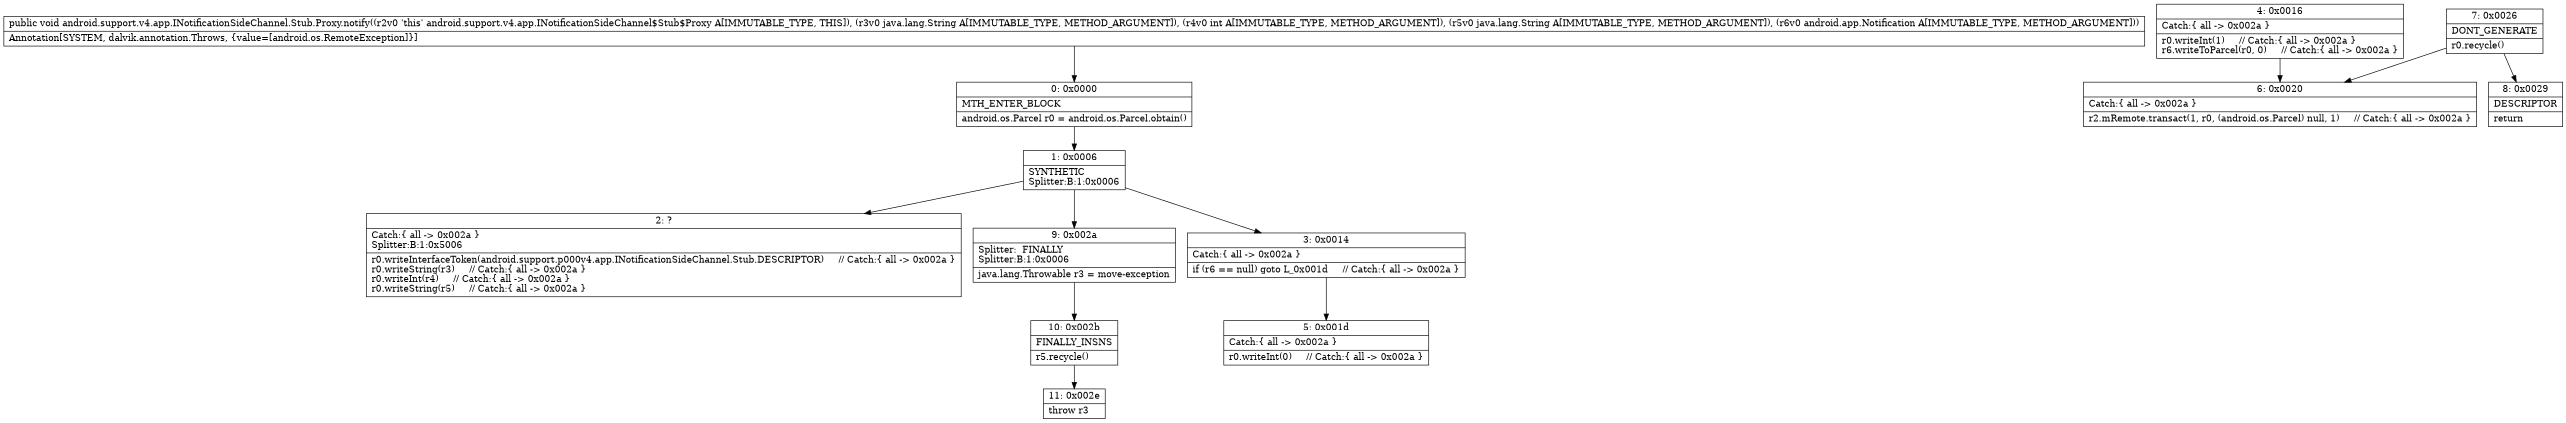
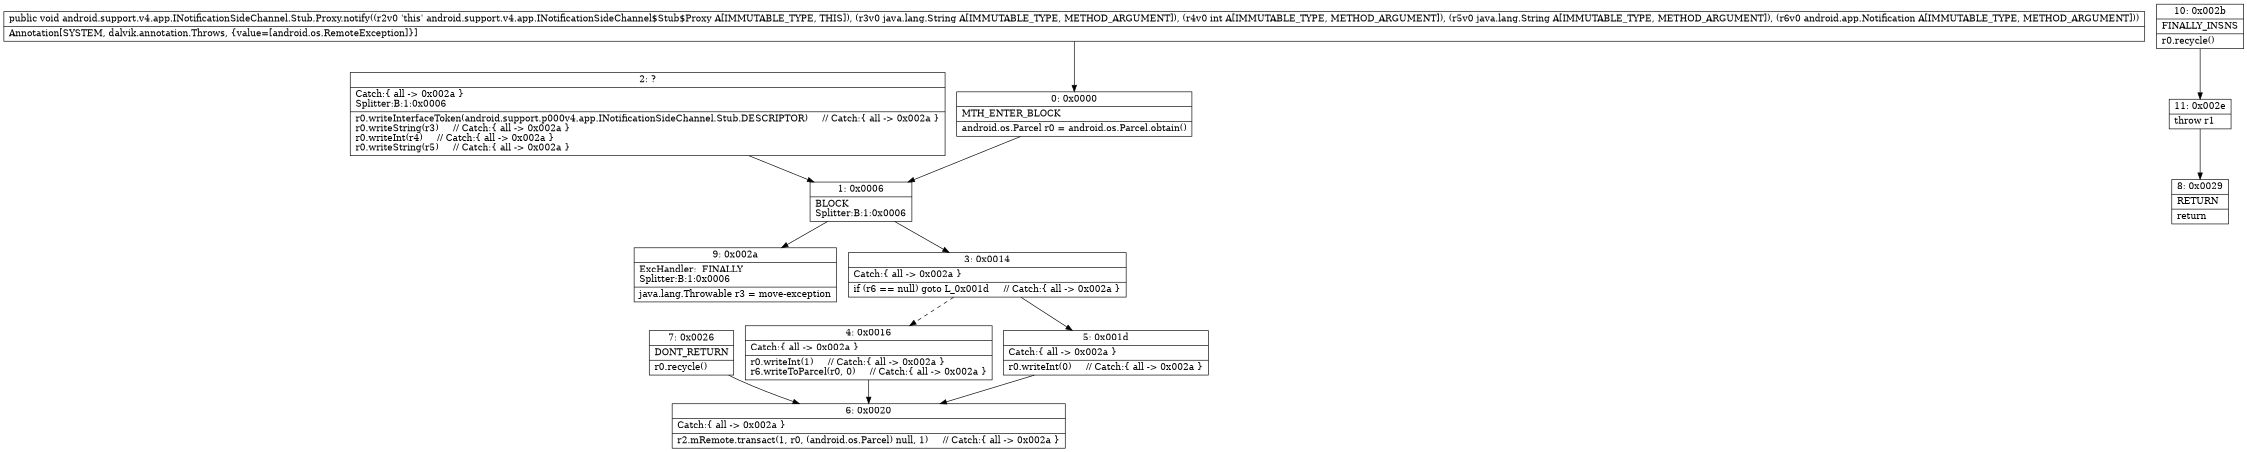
node "7: 0x0026": text "DONT_GENERATE" -> "DONT_RETURN"
edge "7: 0x0026" -> "8: 0x0029": now "11: 0x002e" -> "8: 0x0029"
node "8: 0x0029": text "DESCRIPTOR" -> "RETURN"
node "1: 0x0006": text "SYNTHETIC" -> "BLOCK"
edge "1: 0x0006" -> "2: ?": reversed
node "2: ?": text "Splitter:B:1:0x5006" -> "Splitter:B:1:0x0006"
node "9: 0x002a": text "Splitter:  FINALLY" -> "ExcHandler:  FINALLY"
edge "9: 0x002a" -> "10: 0x002b": removed
edge "3: 0x0014" -> "4: 0x0016": added
node "10: 0x002b": text "r5.recycle()" -> "r0.recycle()"
edge "5: 0x001d" -> "6: 0x0020": added
node "11: 0x002e": text "throw r3" -> "throw r1"
